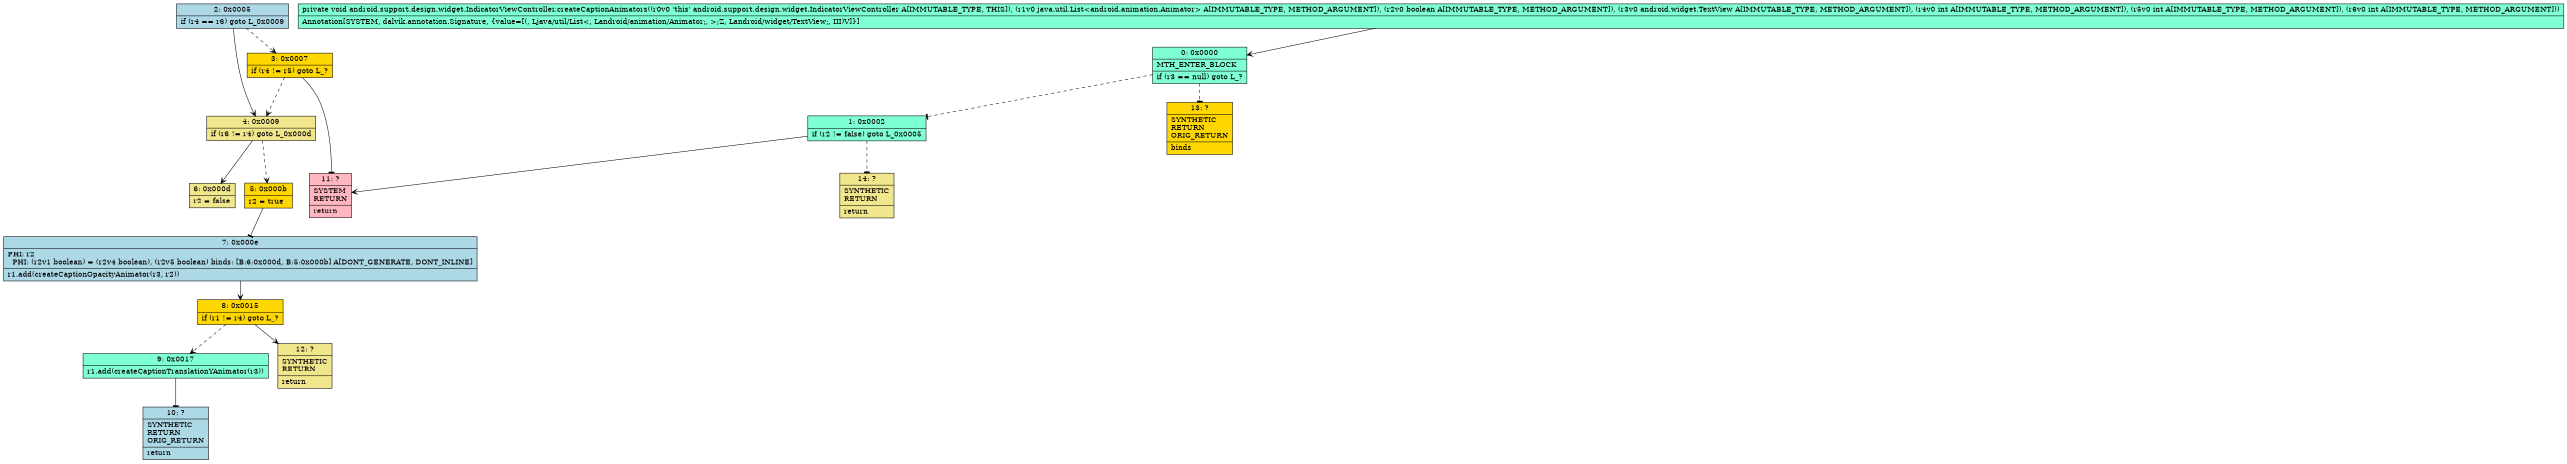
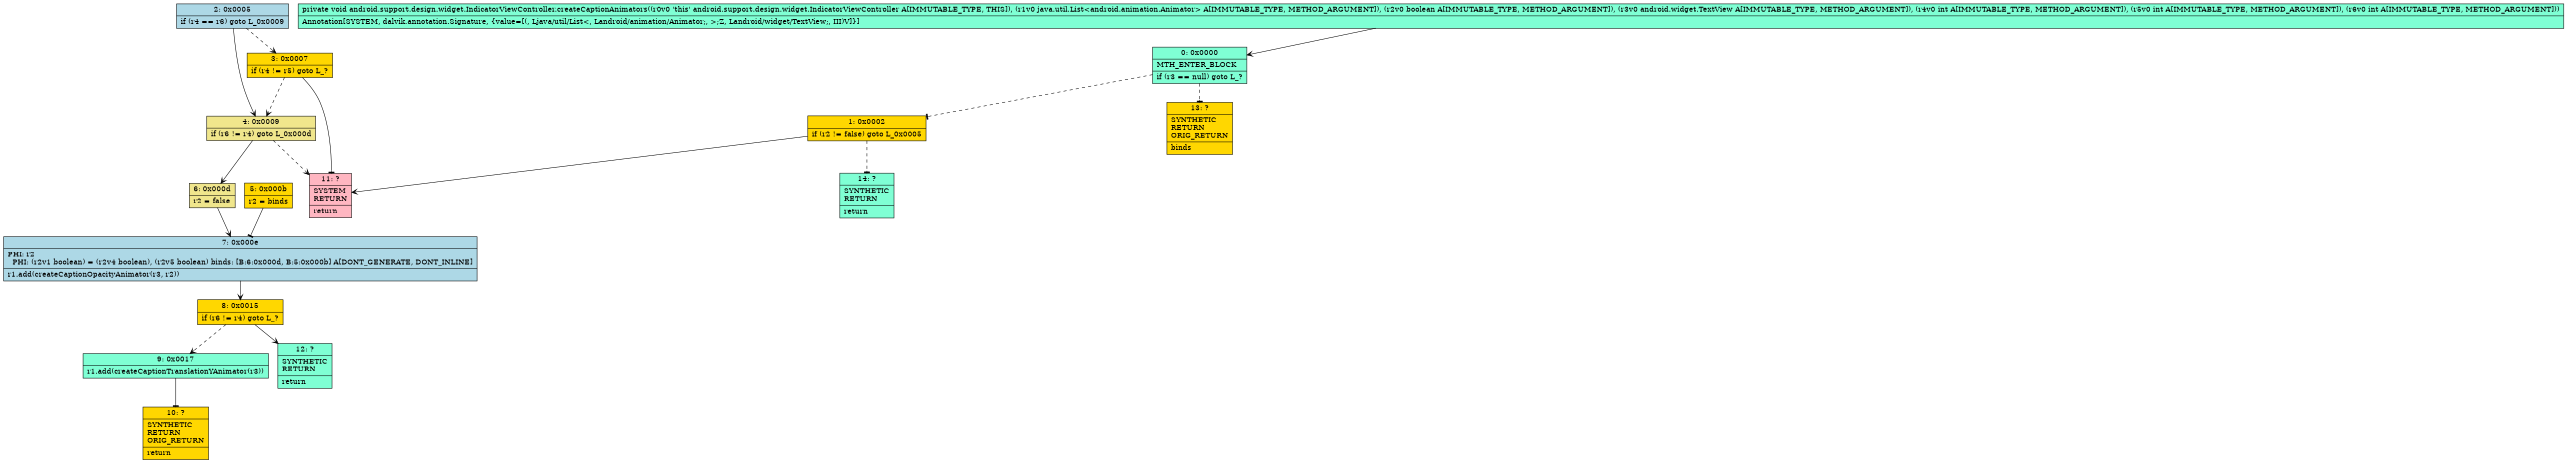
node "1: 0x0002": fillcolor aquamarine -> gold
edge "4: 0x0009" -> "5: 0x000b": now "4: 0x0009" -> "11: ?"
node "14: ?": fillcolor khaki -> aquamarine
node "5: 0x000b": text "r2 = true" -> "r2 = binds"
edge "6: 0x000d" -> "7: 0x000e": added
node "8: 0x0015": text "if (r1 != r4) goto L_?" -> "if (r6 != r4) goto L_?"
node "12: ?": fillcolor khaki -> aquamarine
node "10: ?": fillcolor lightblue -> gold
